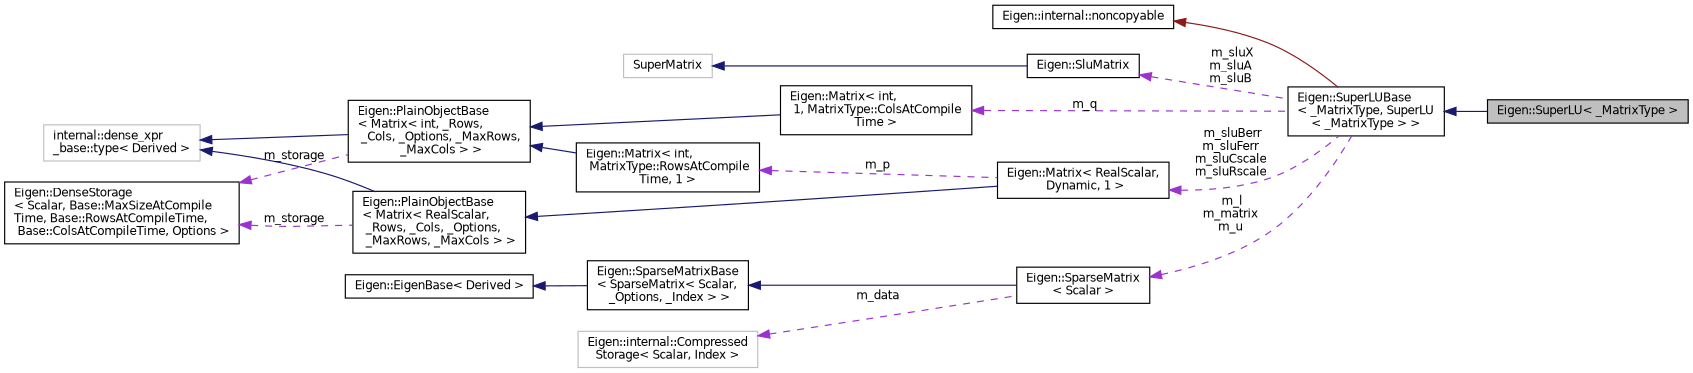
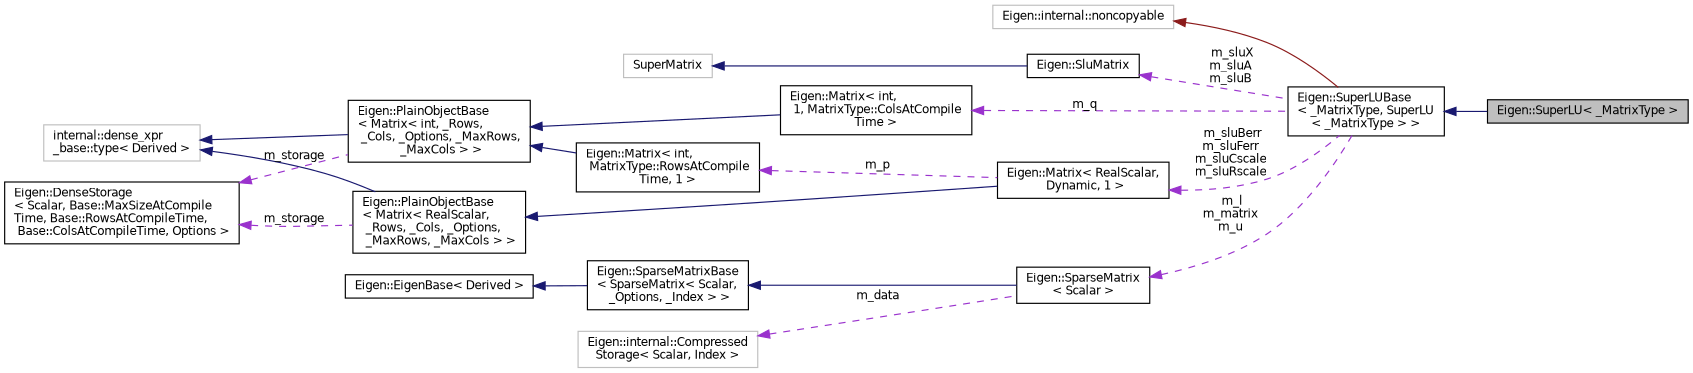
node "Eigen::internal::noncopyable": color black -> grey75
